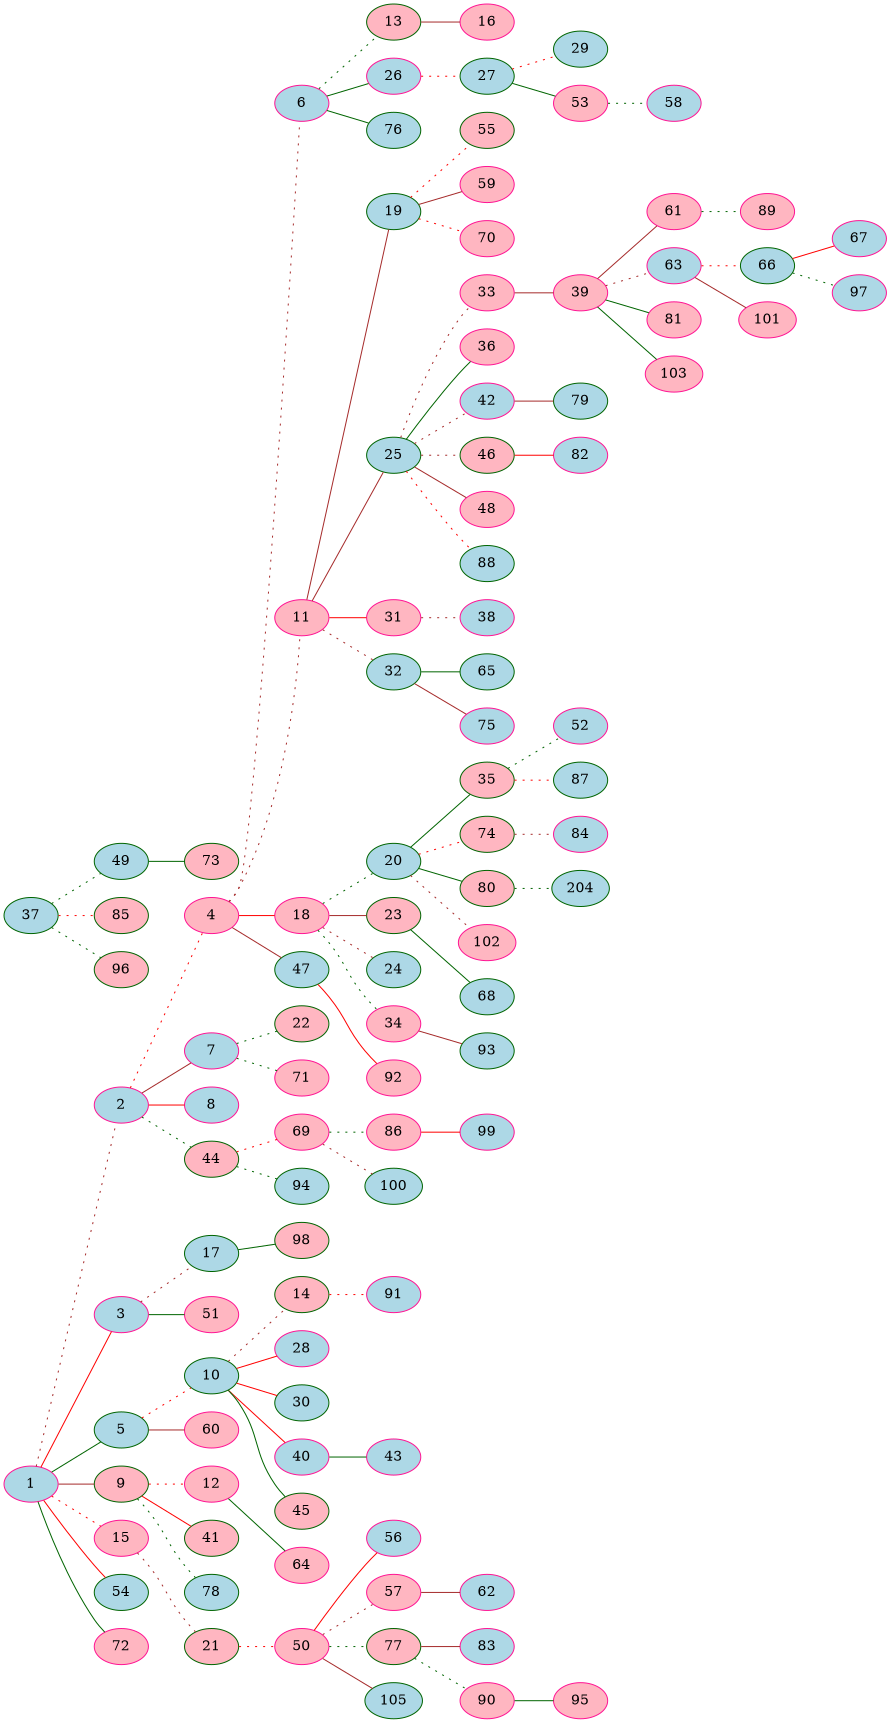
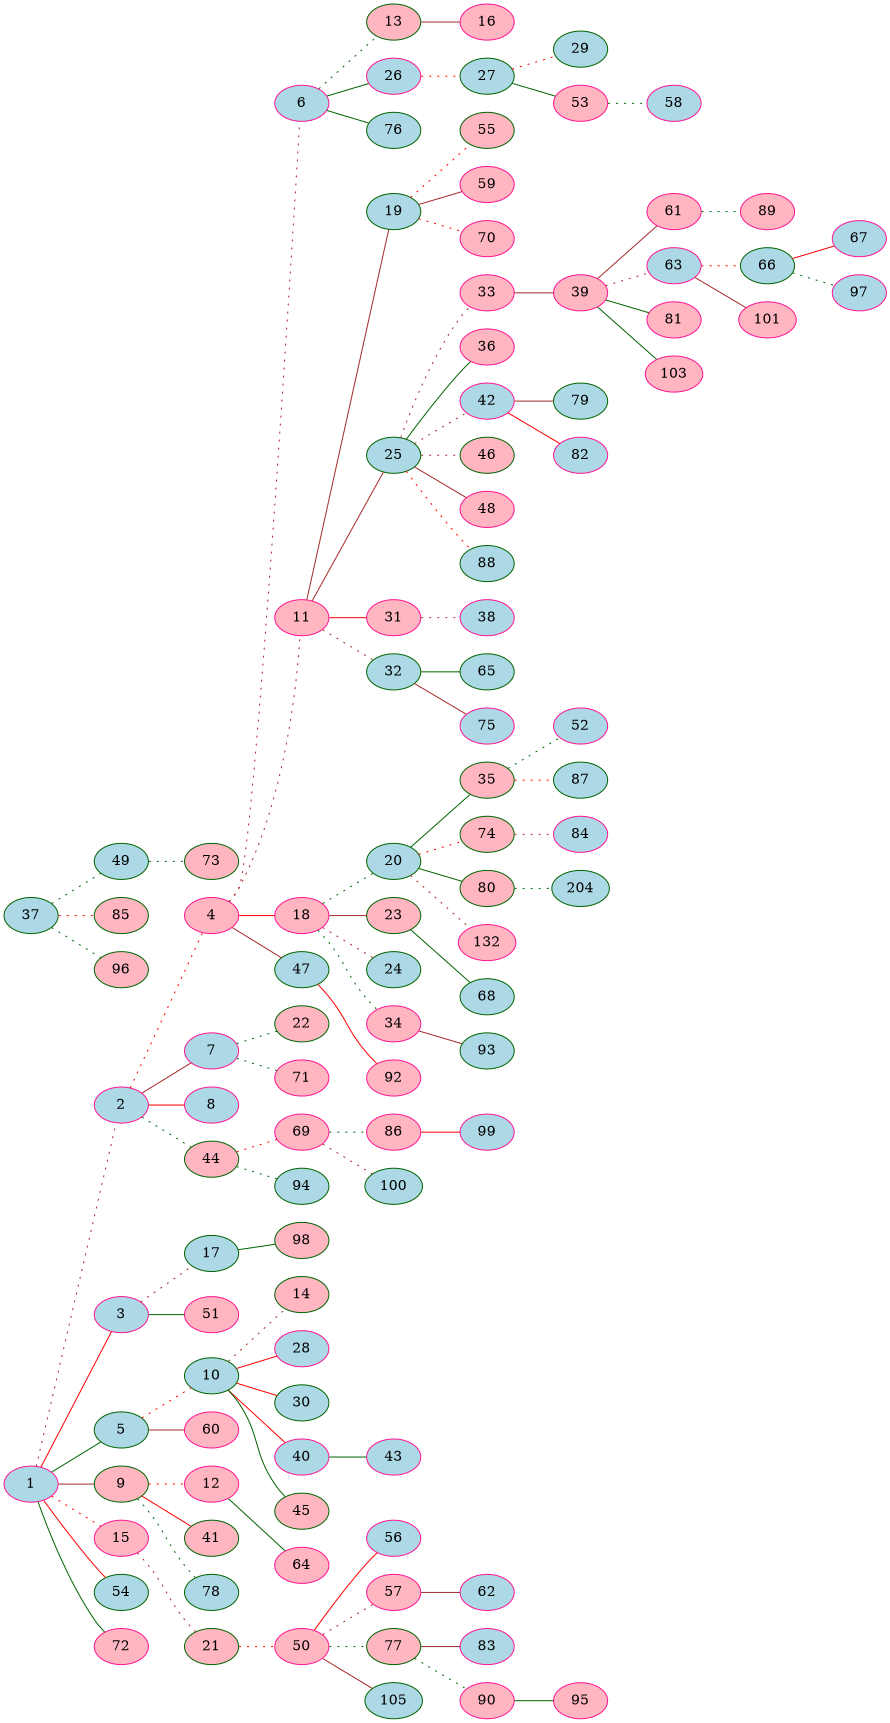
edge "46" -- "82": now "42" -- "82"
edge "49" -- "73": style solid -> dotted
node "102": label "102" -> "132"
node "91": removed
